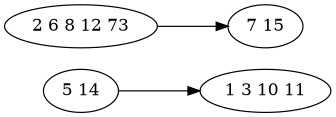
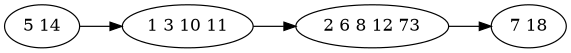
node "7 15": label "7 15" -> "7 18"
edge "1 3 10 11" -> "2 6 8 12 73": added
